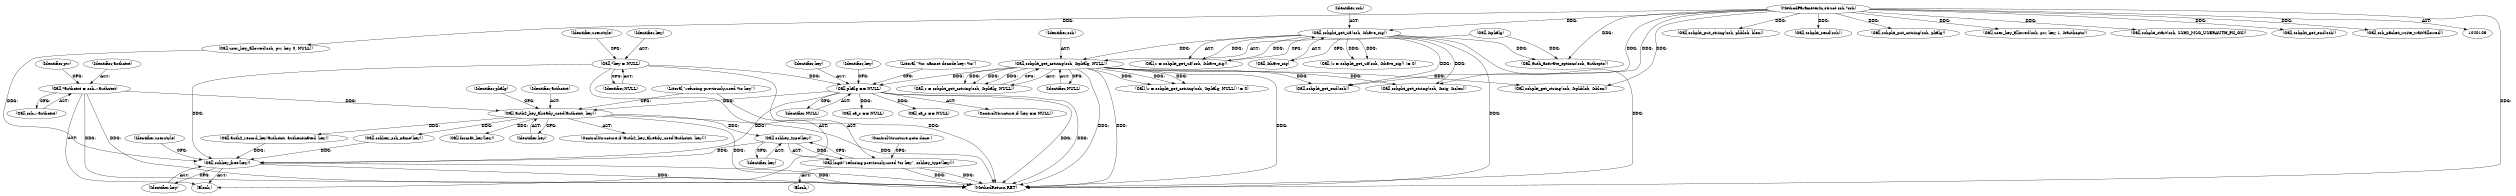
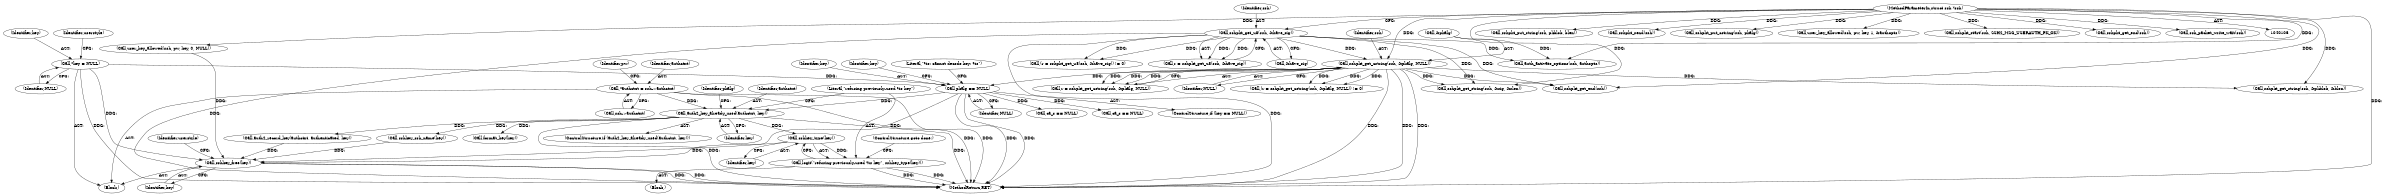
edge "(MethodParameterIn,struct ssh *ssh)" -> "(Call,sshpkt_get_cstring(ssh, &pkalg, NULL))": added, label "DDG:"
edge "(MethodParameterIn,struct ssh *ssh)" -> "(Call,sshpkt_get_u8(ssh, &have_sig))": label "DDG: " -> "CFG: "
node "(Call,ssh_packet_write_wait(allowed))": label "(Call,ssh_packet_write_wait(allowed))" -> "(Call,ssh_packet_write_wait(ssh))"
